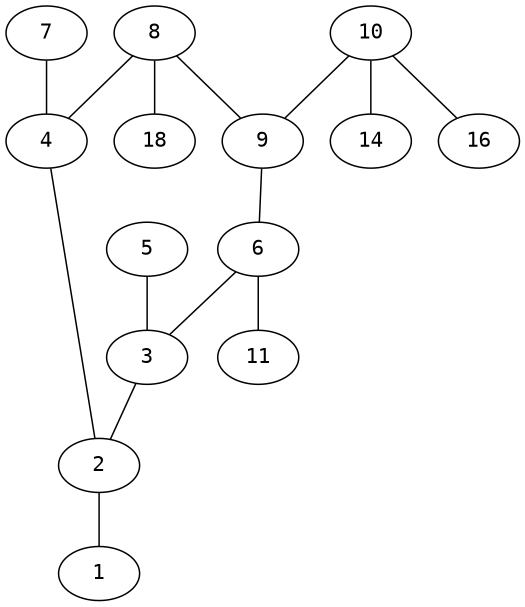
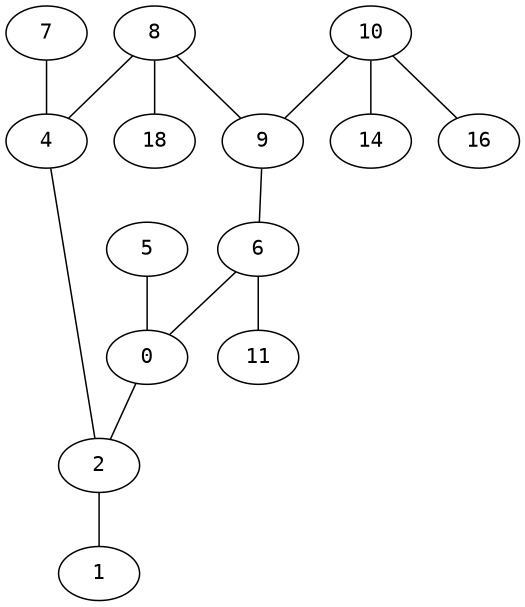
node "3": label "3" -> "0"
